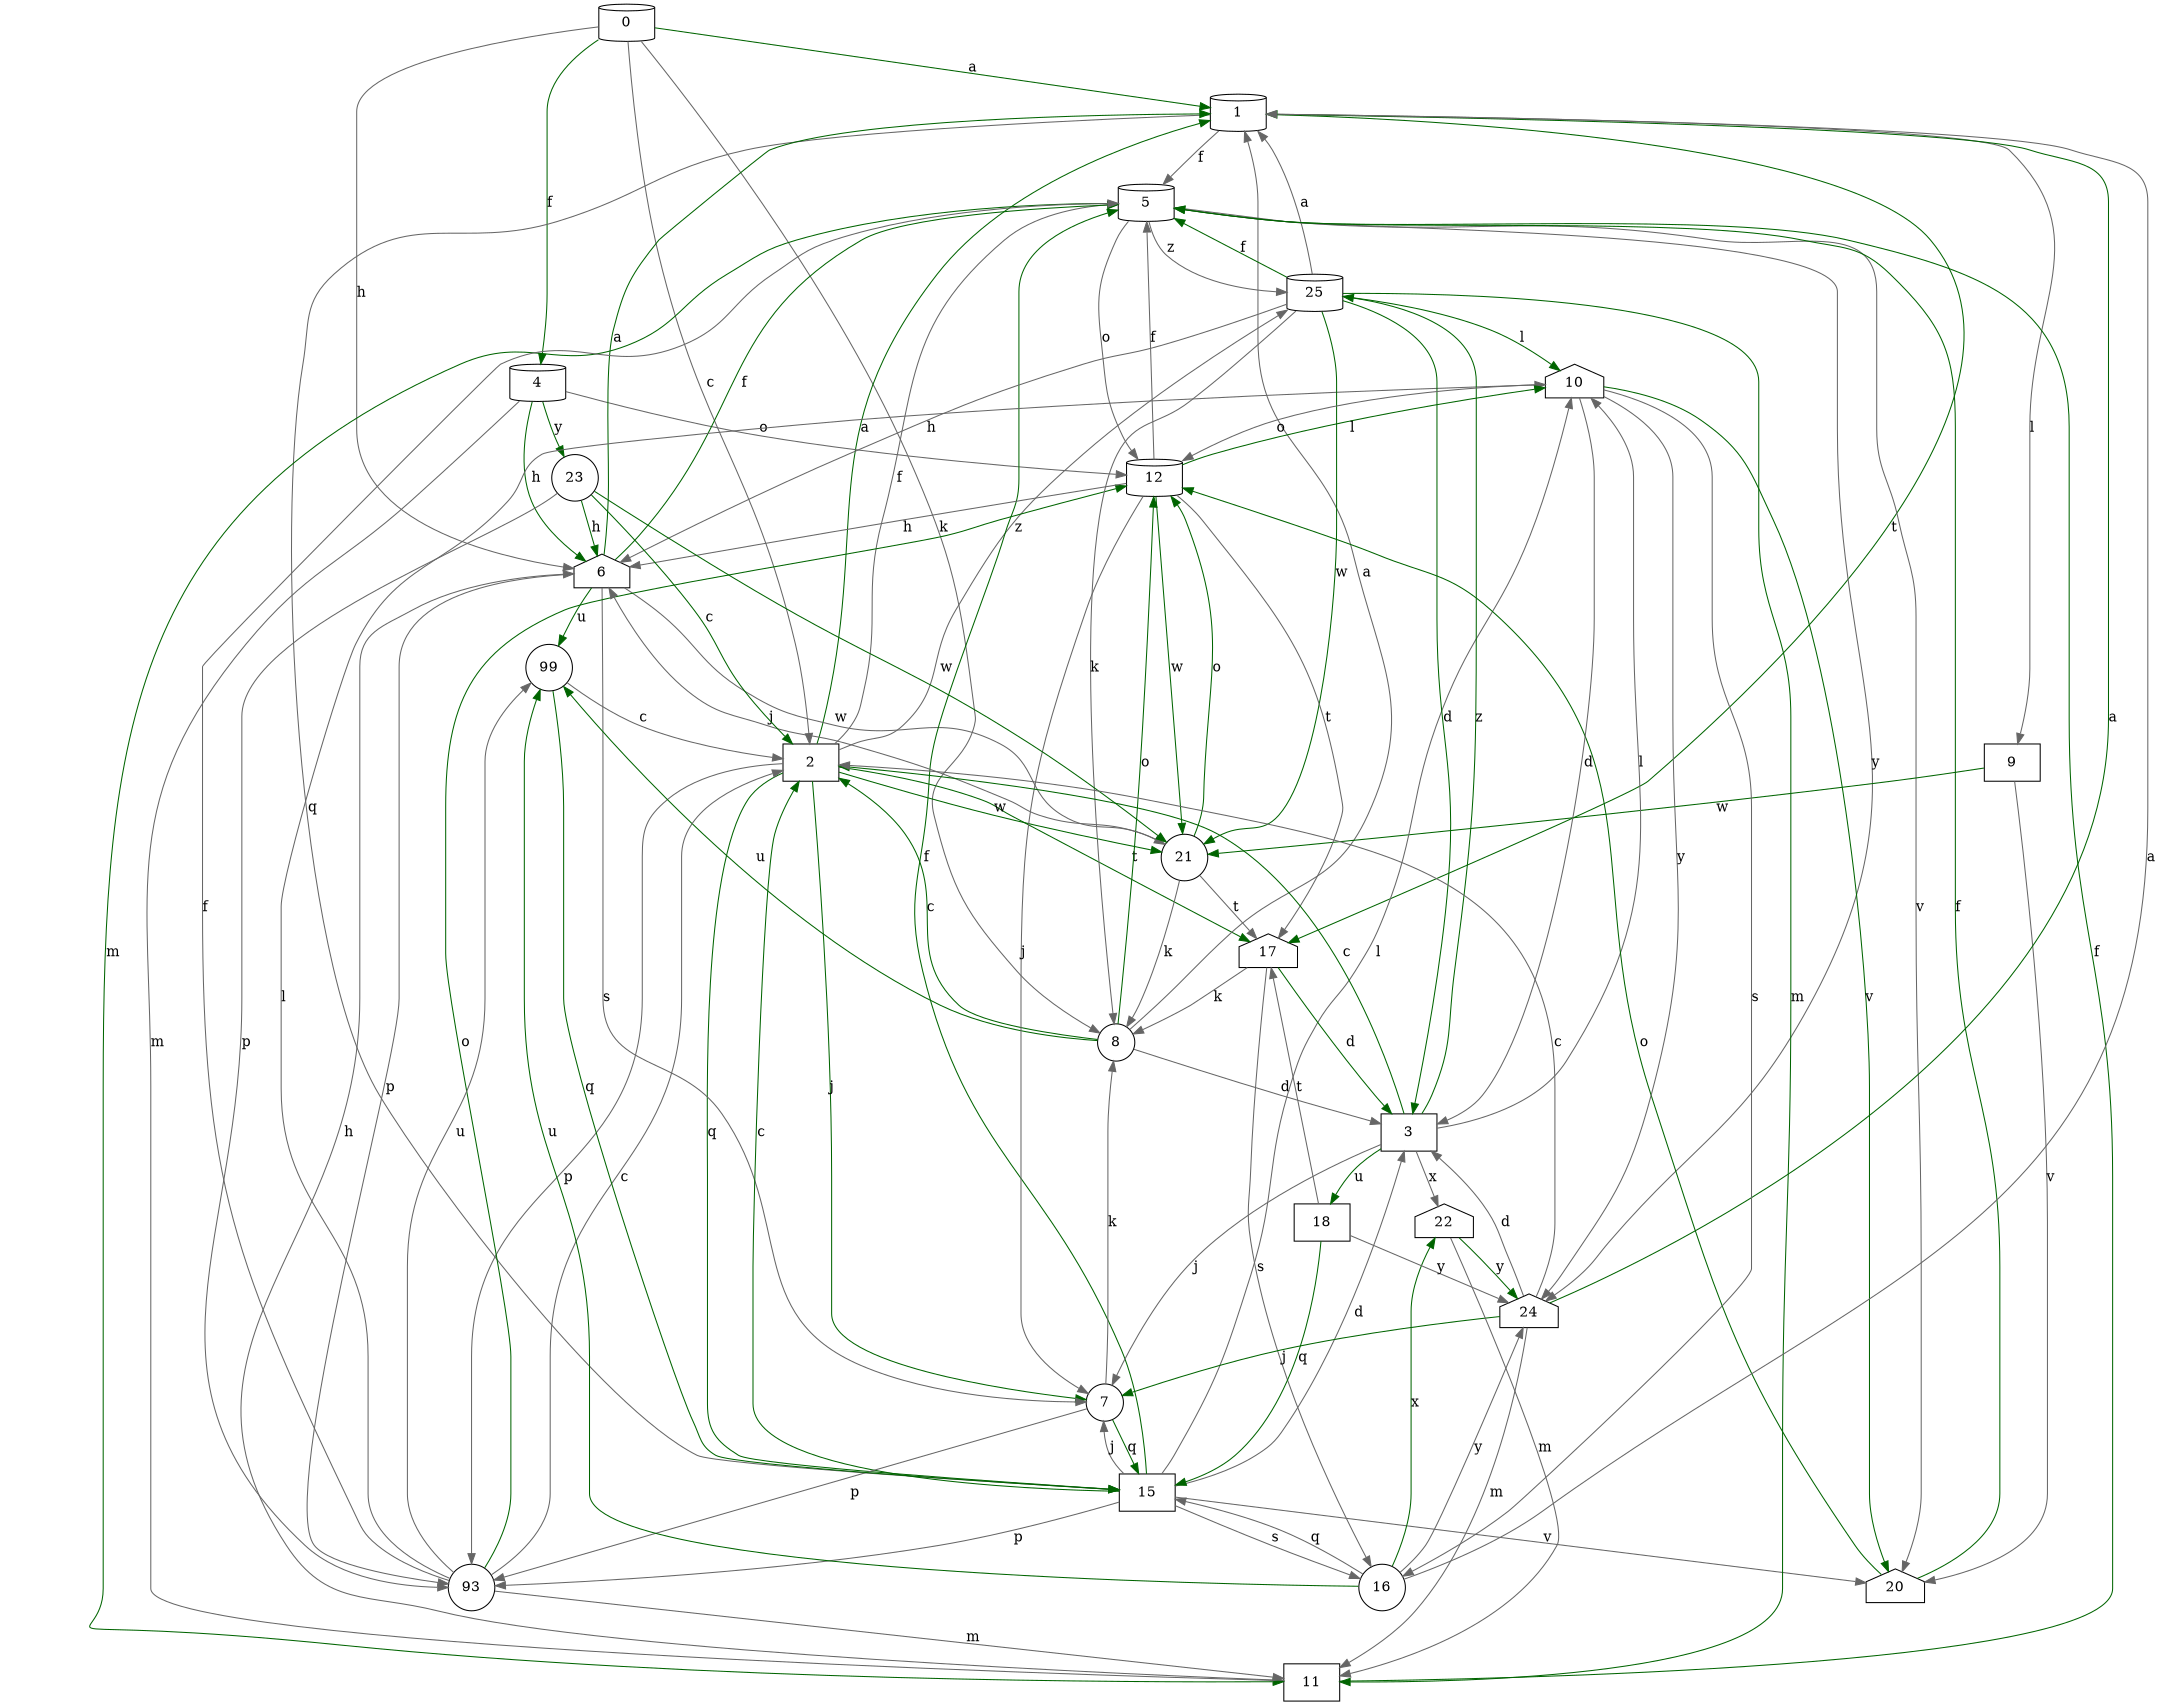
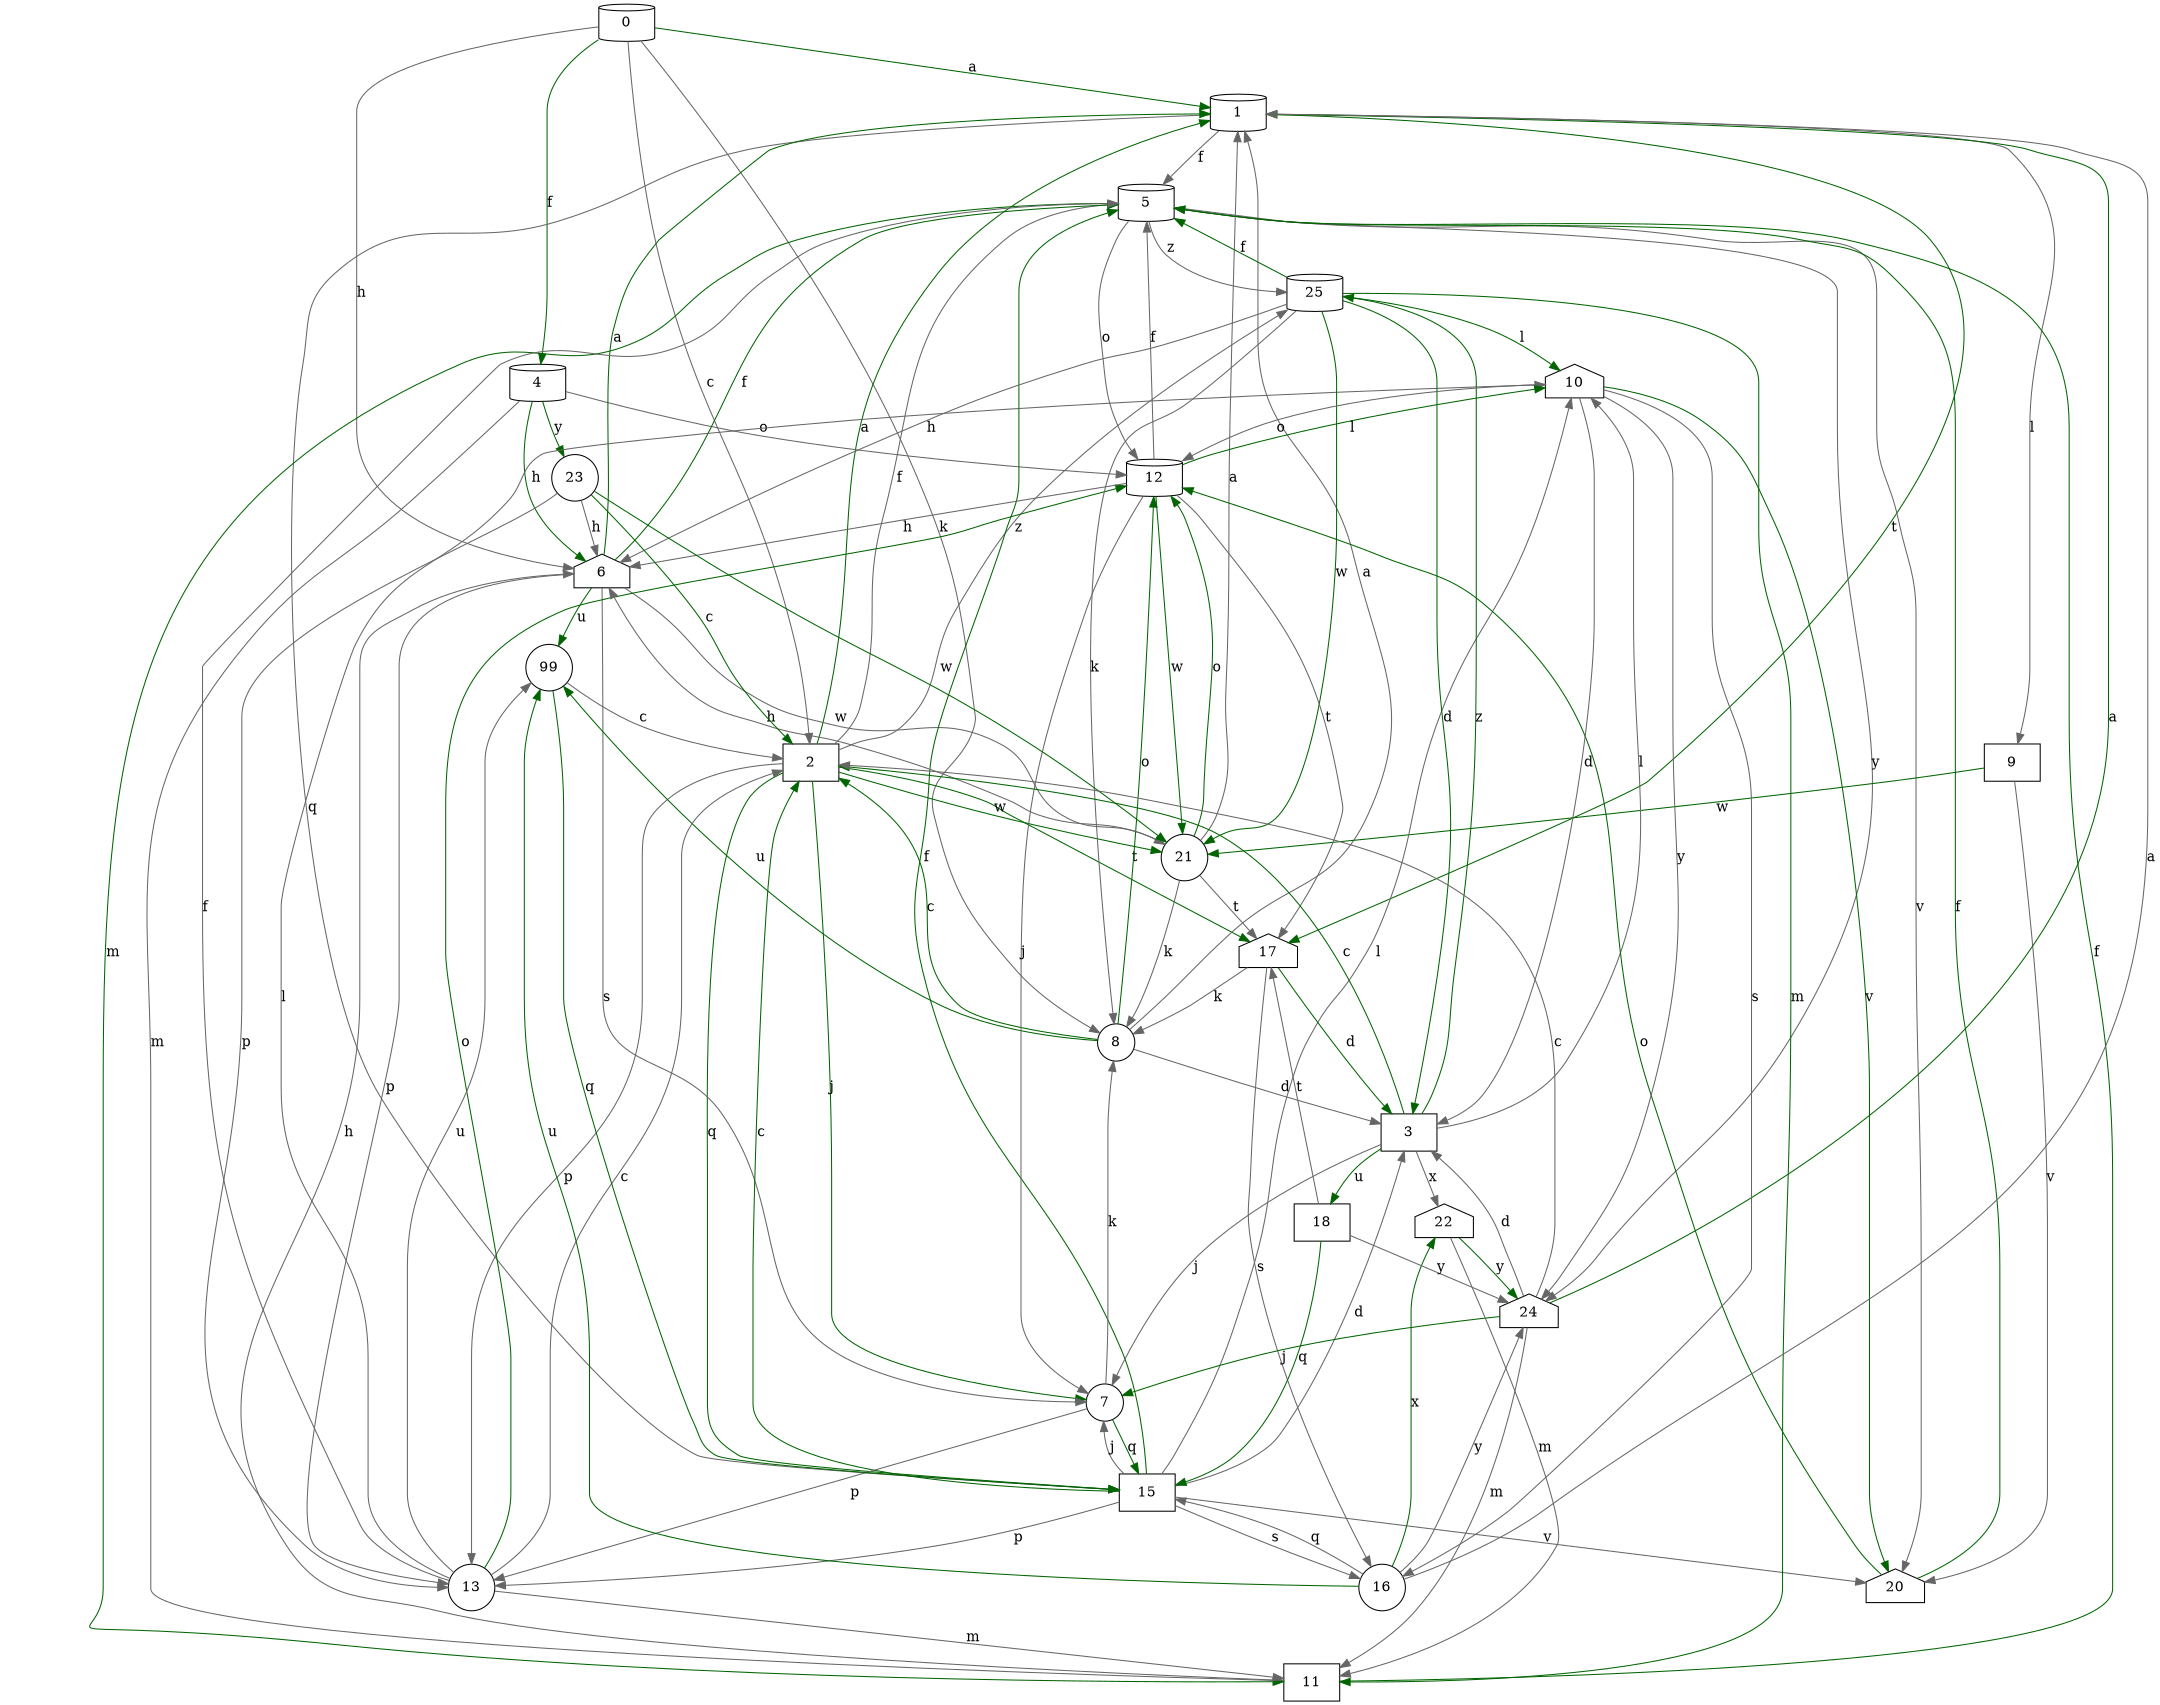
edge "25" -> "1": now "21" -> "1"
edge "23" -> "6": color darkgreen -> gray40
edge "21" -> "6": label "j" -> "h"
node "93": label "93" -> "13"
